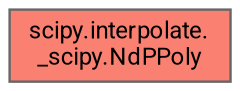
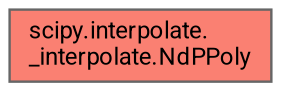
node "scipy.interpolate. _scipy.NdPPoly": label "scipy.interpolate. _scipy.NdPPoly" -> "scipy.interpolate. _interpolate.NdPPoly"
